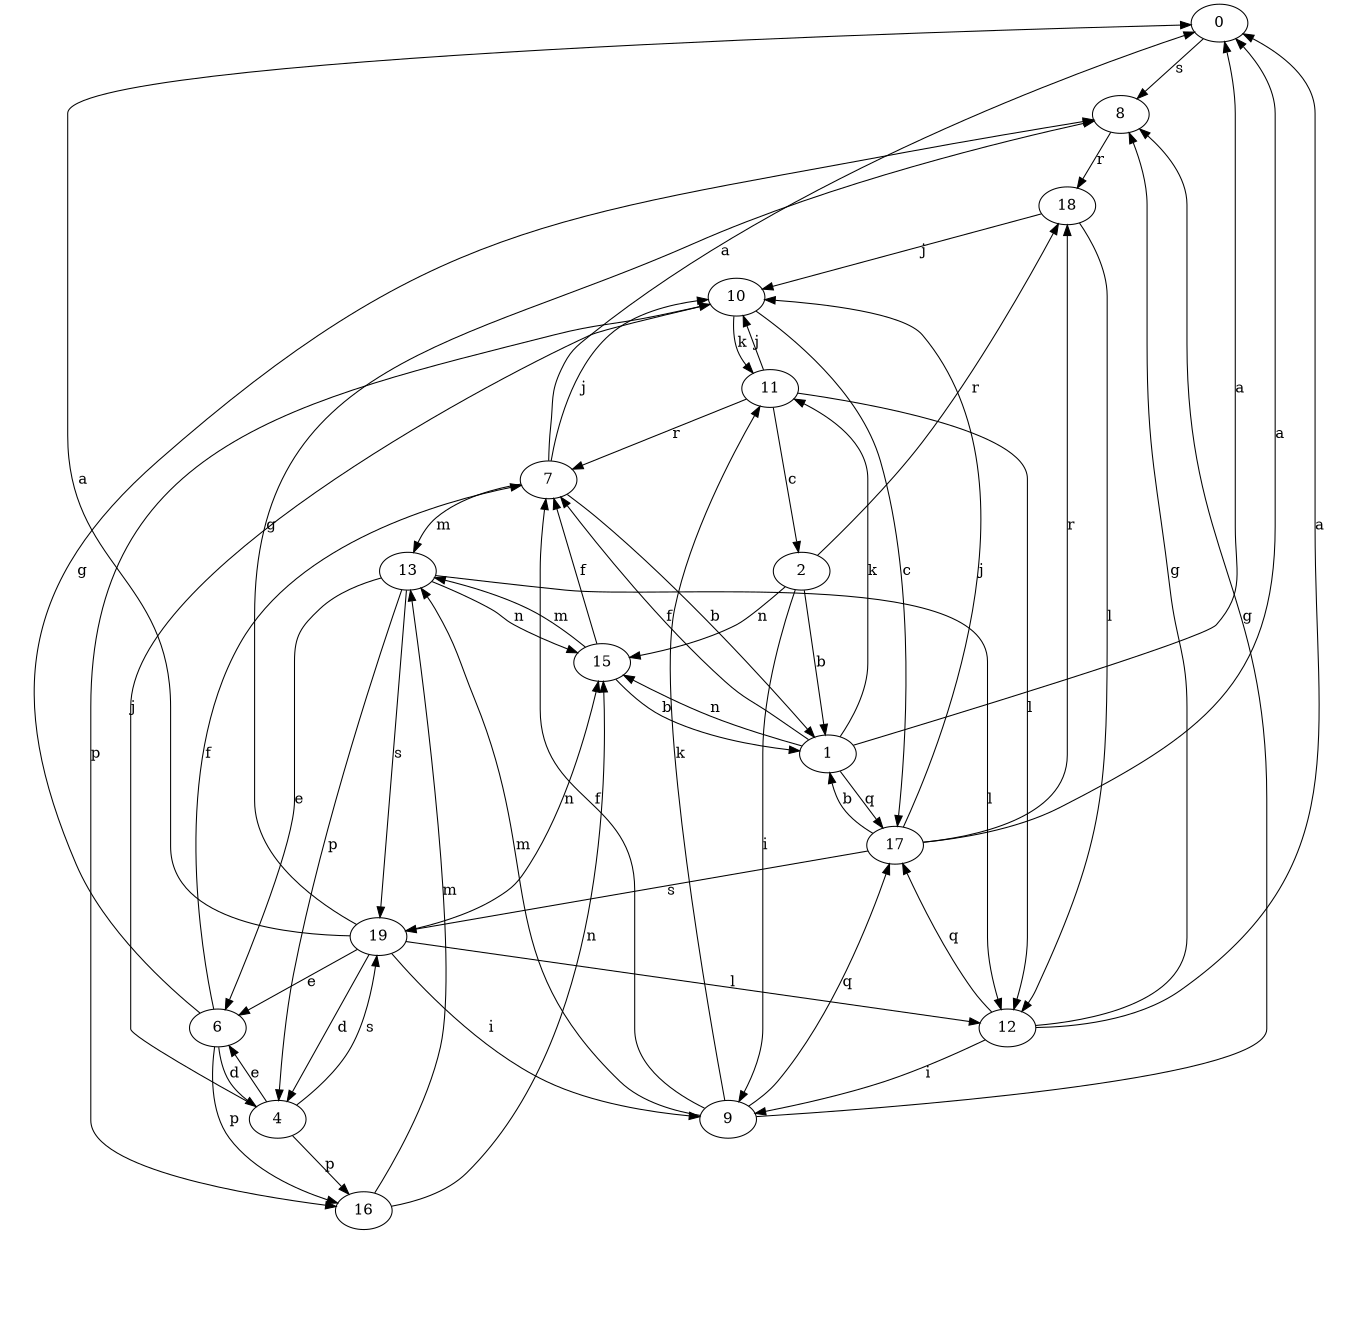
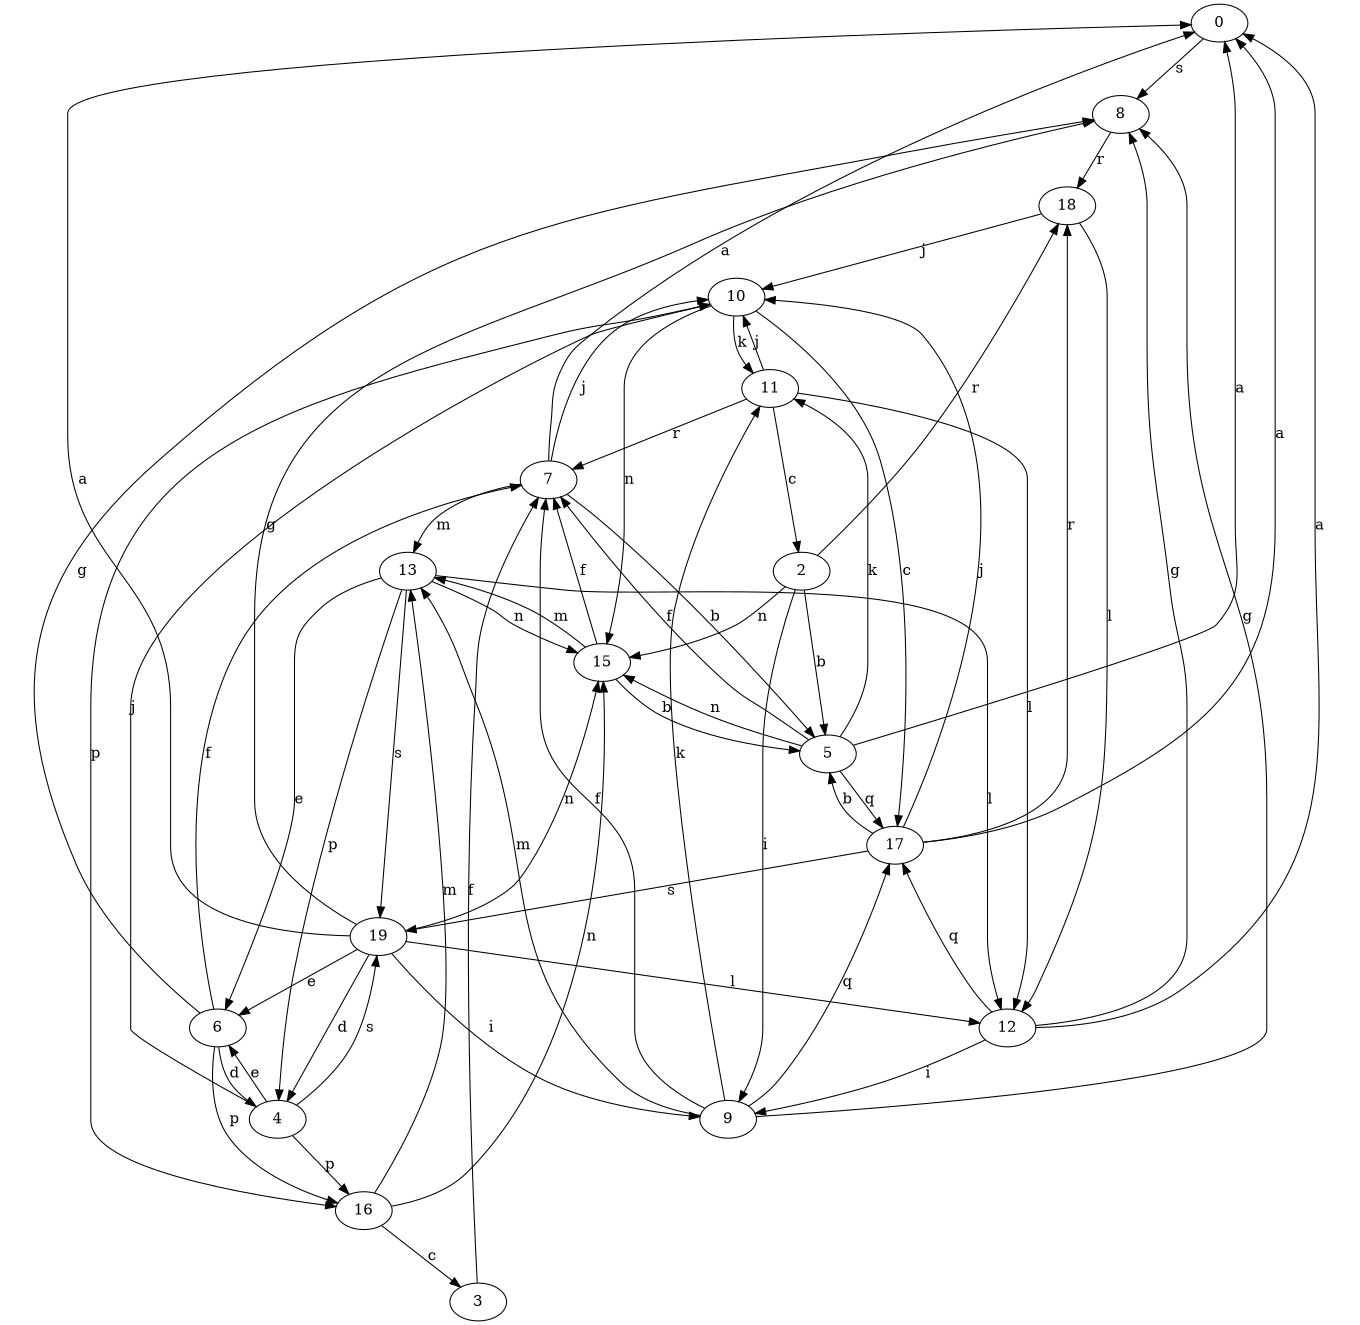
edge "10" -> "15": added, label "n"
node "1": label "1" -> "5"
node "3": added
